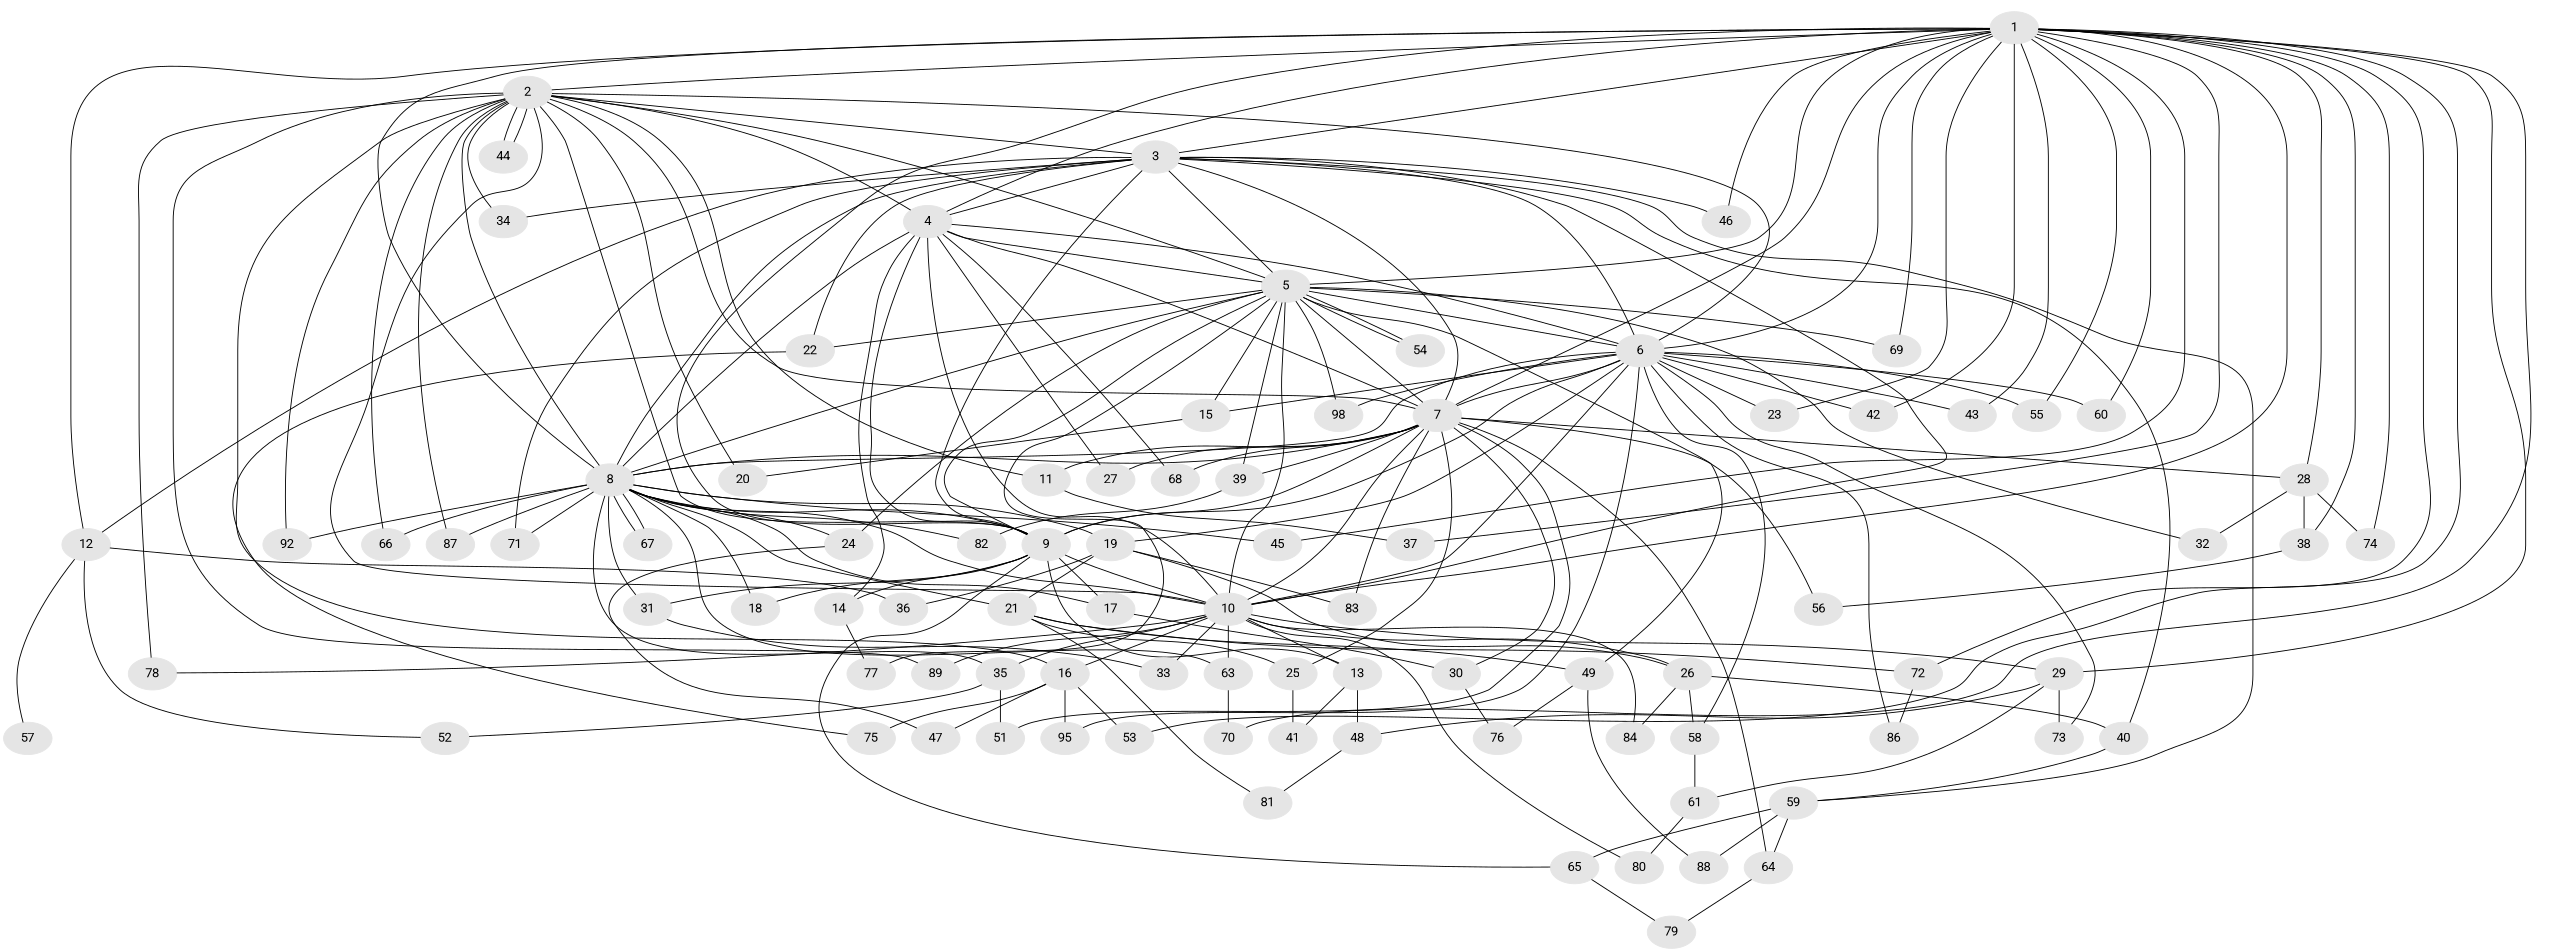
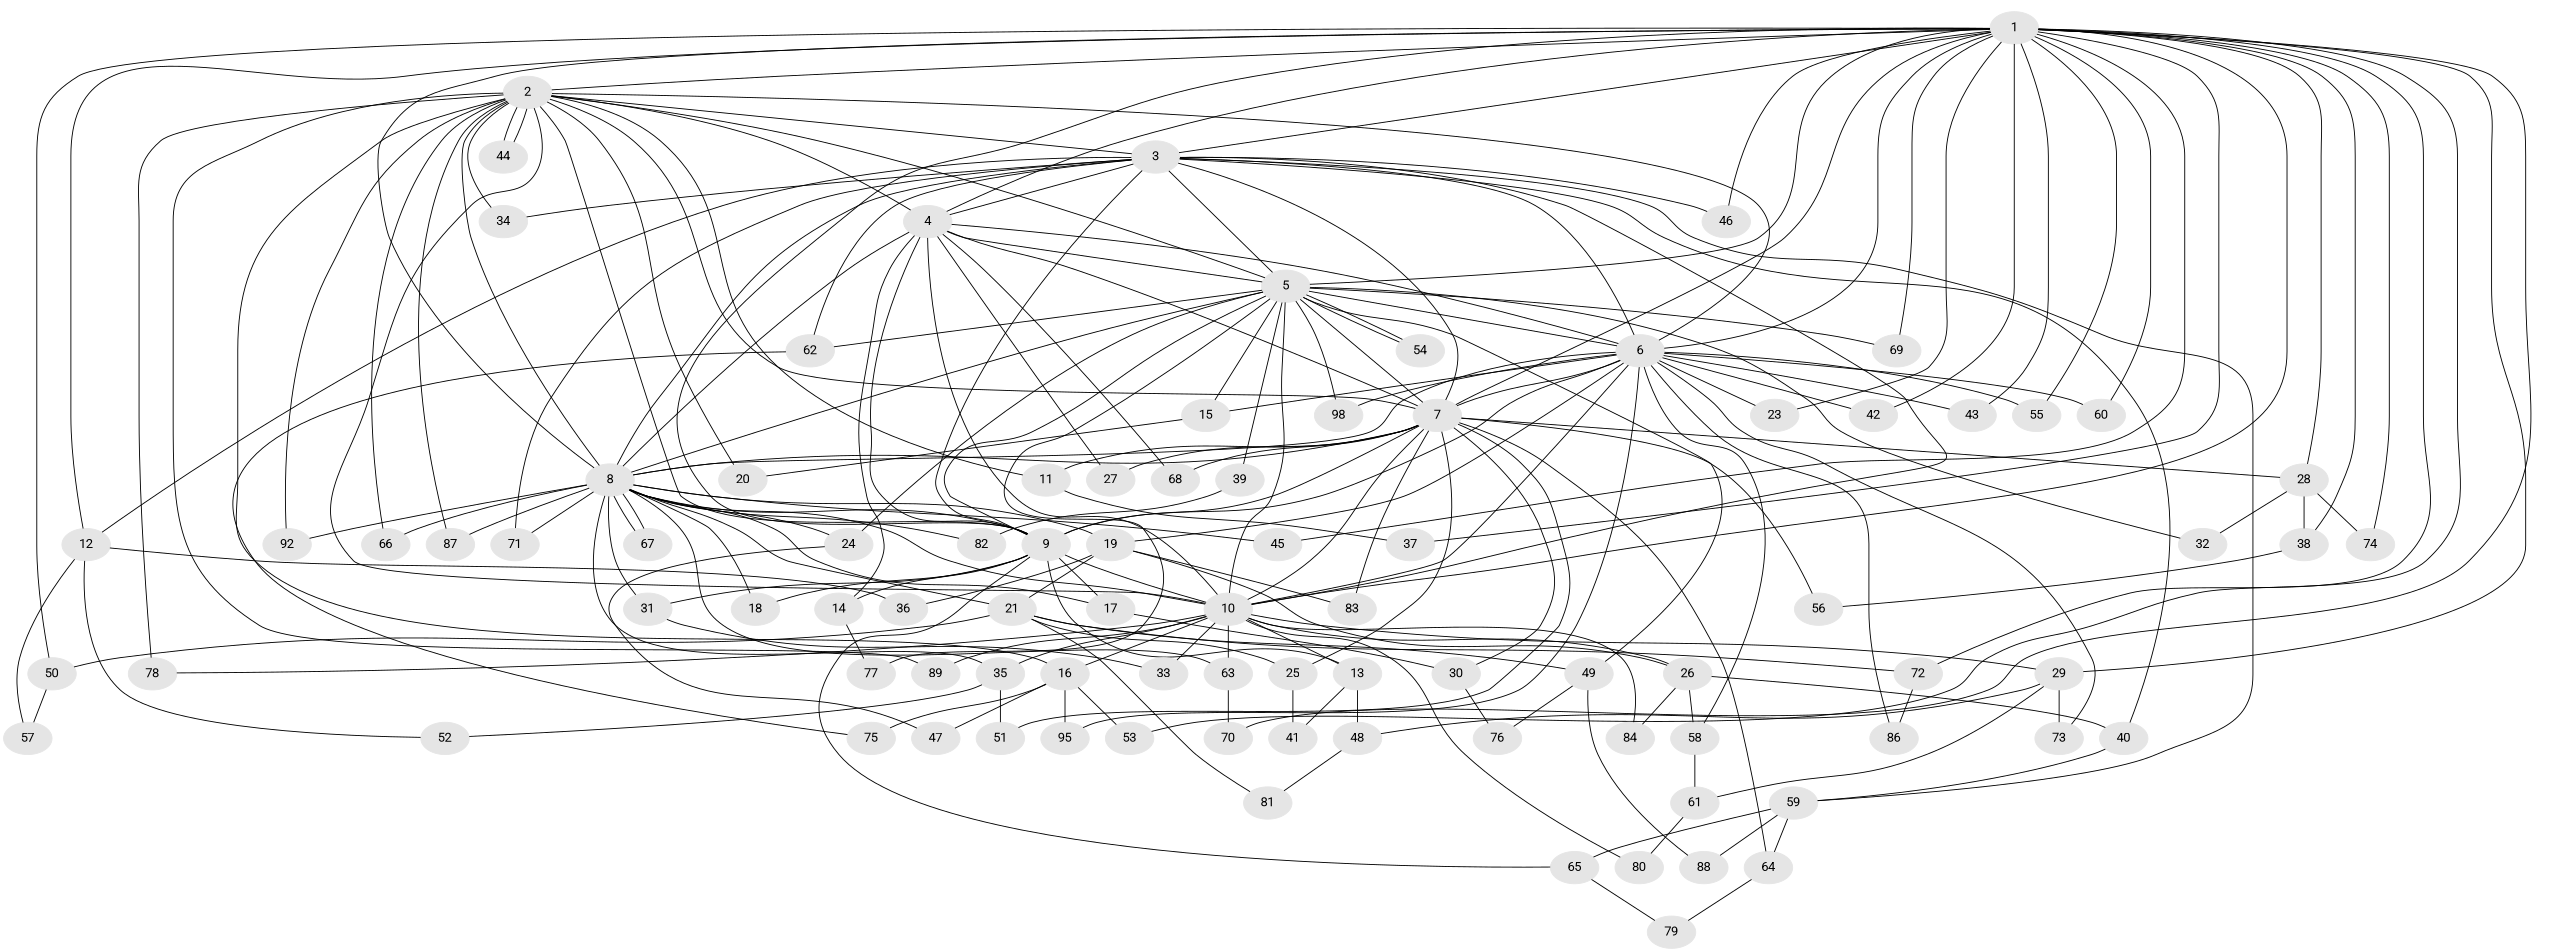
node "22": label "22" -> "62"
edge "7" -- "39": removed
node "50": added
